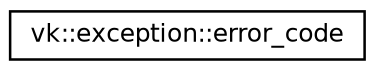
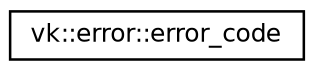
node "vk::exception::error_code": label "vk::exception::error_code" -> "vk::error::error_code"
